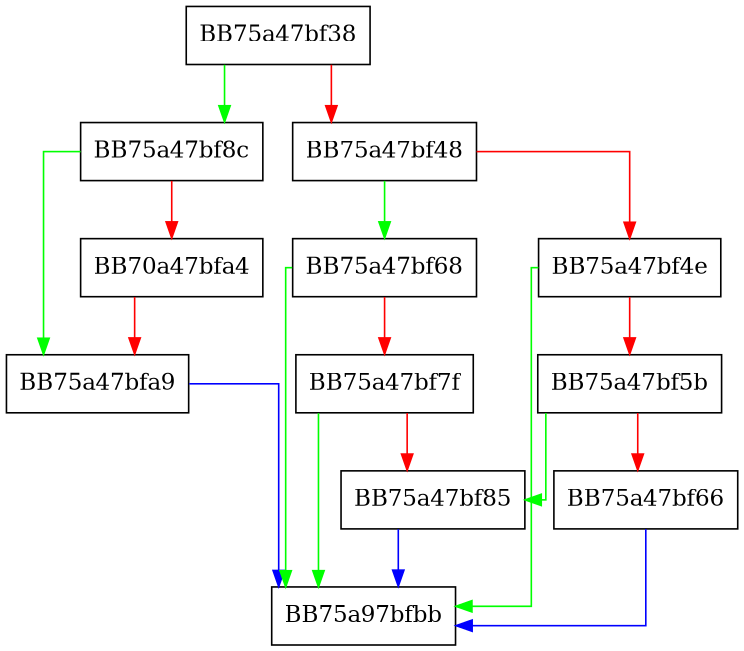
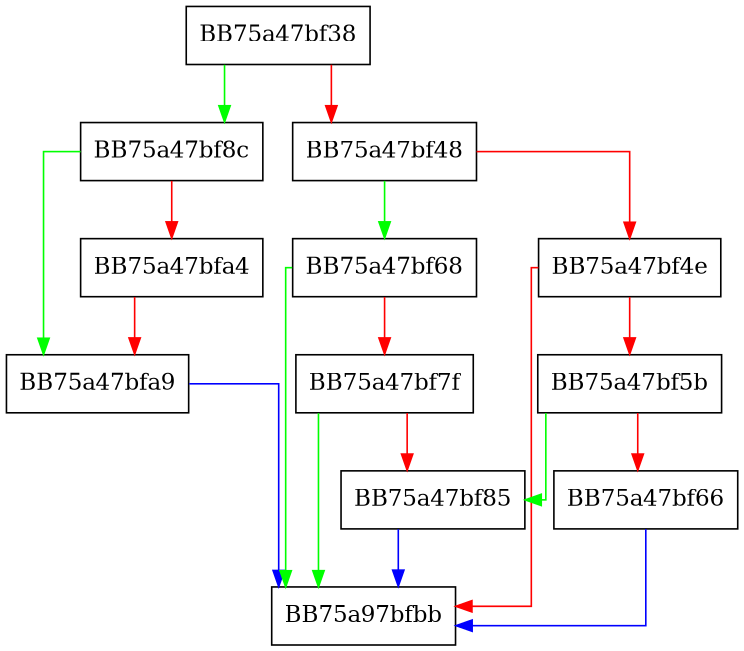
node "BB70a47bfa4": label "BB70a47bfa4" -> "BB75a47bfa4"
edge "BB75a47bf4e" -> "BB75a97bfbb": color green -> red
